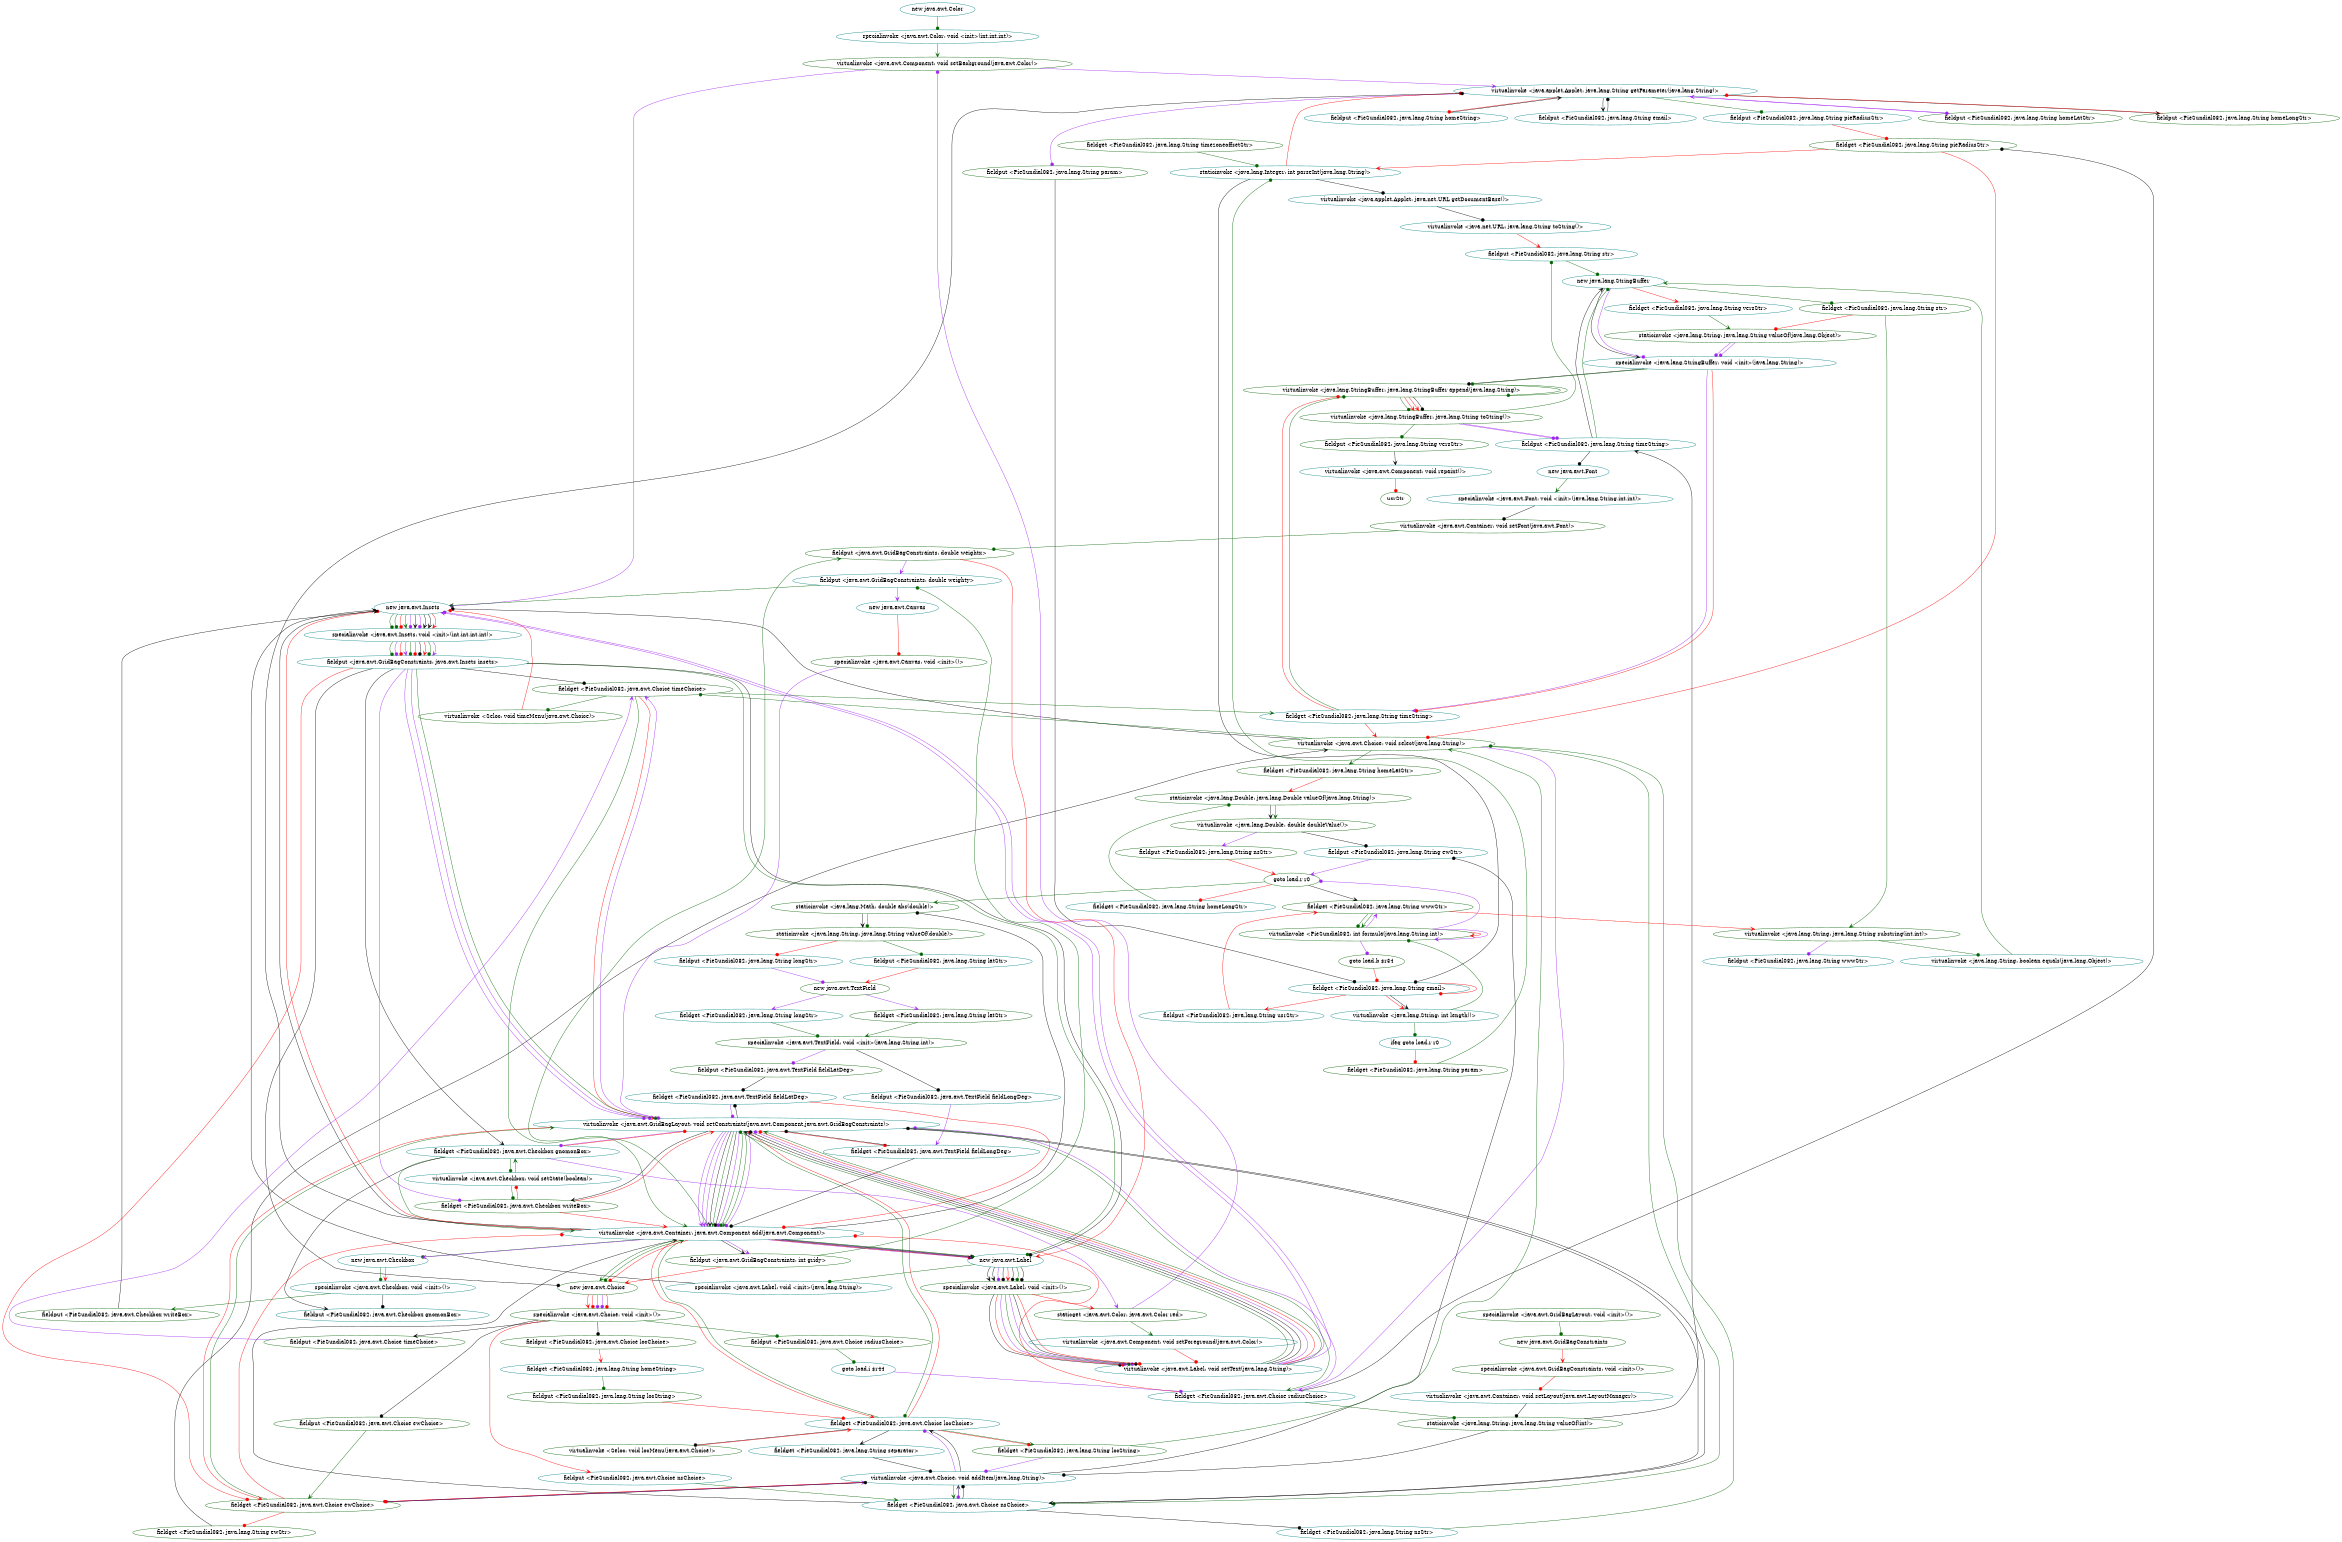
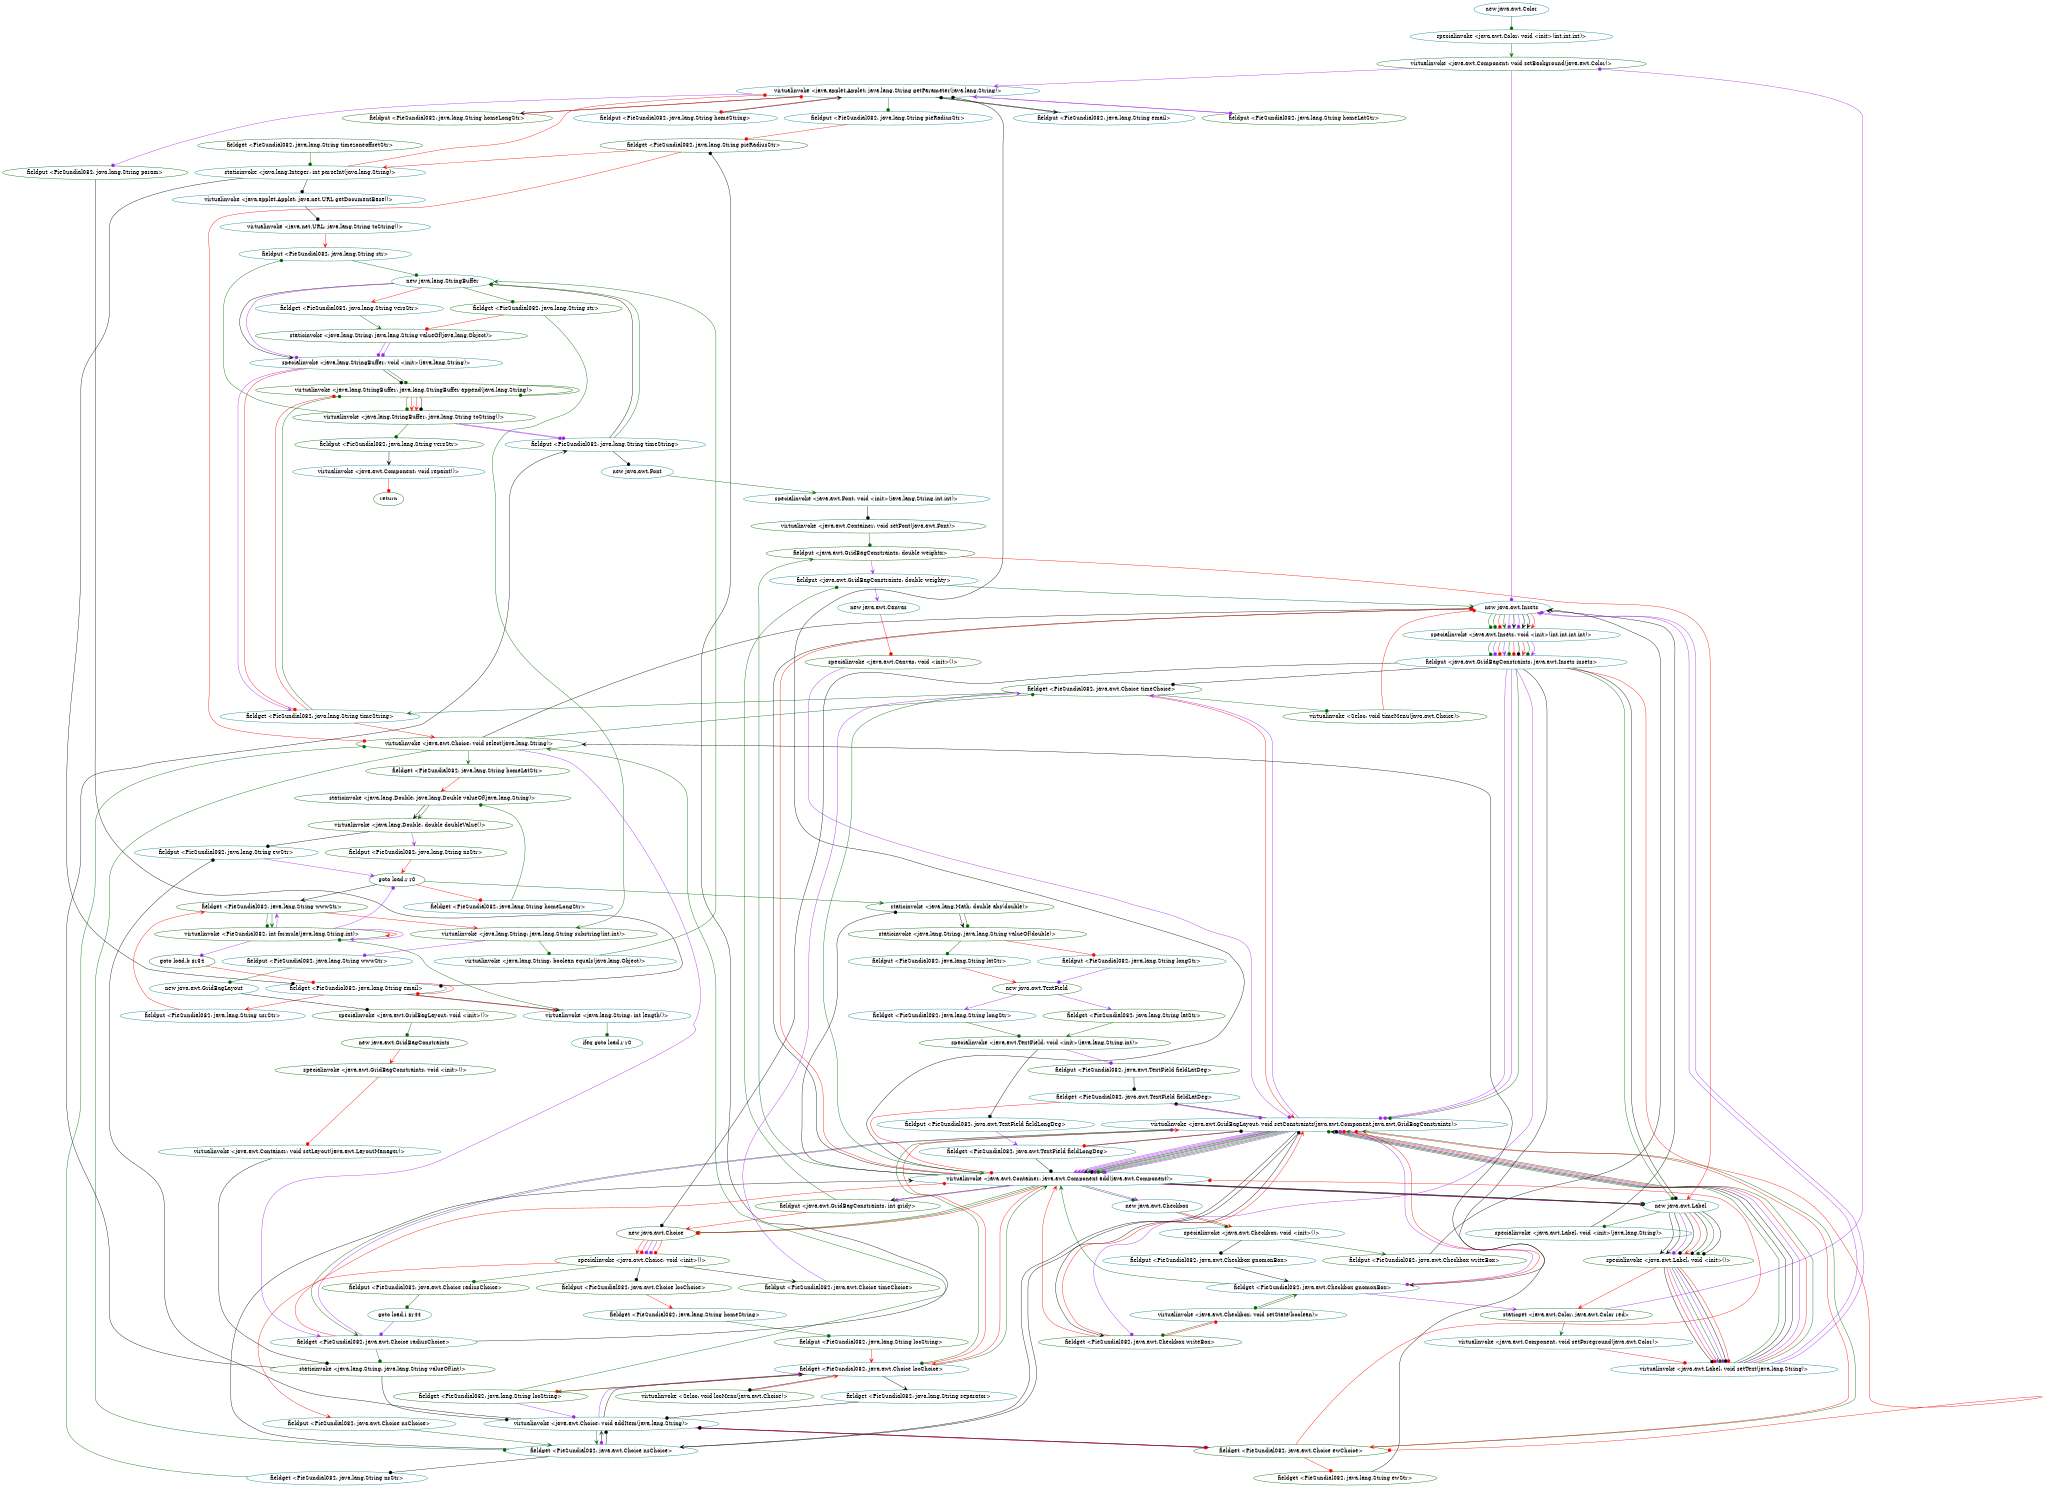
node "usrStr": label "usrStr" -> "return"
node "new java.awt.GridBagLayout": added
node "fieldget <PieSundial082: java.lang.String param>": removed
edge "fieldget <PieSundial082: java.awt.Checkbox gnomonBox>" -> "fieldput <PieSundial082: java.awt.Checkbox gnomonBox>": reversed
edge "fieldput <PieSundial082: java.lang.String locString>" -> "fieldget <PieSundial082: java.awt.Choice locChoice>": arrowhead dot -> vee
node "fieldput <PieSundial082: java.awt.Choice ewChoice>": removed
